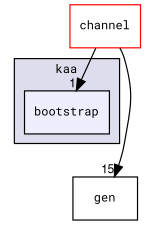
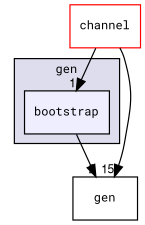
cluster "kaa": label "kaa" -> "gen"
edge "bootstrap" -> "gen": added
